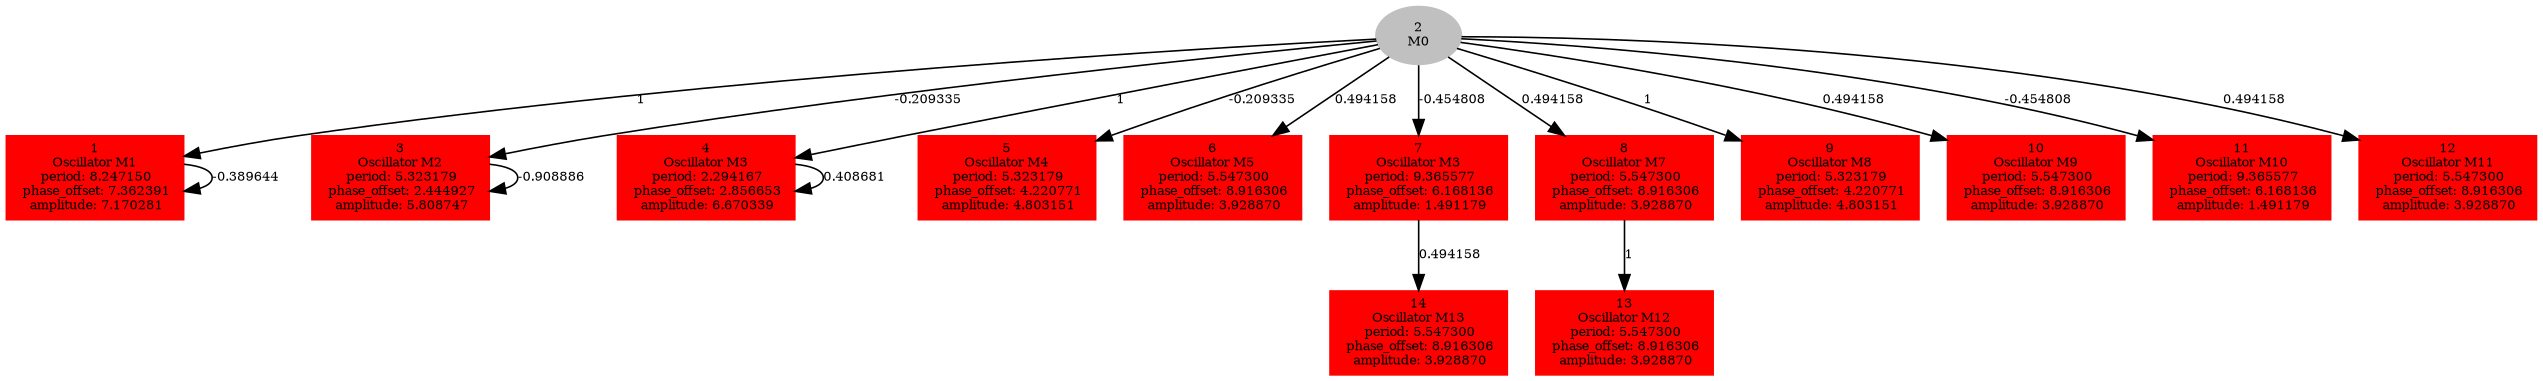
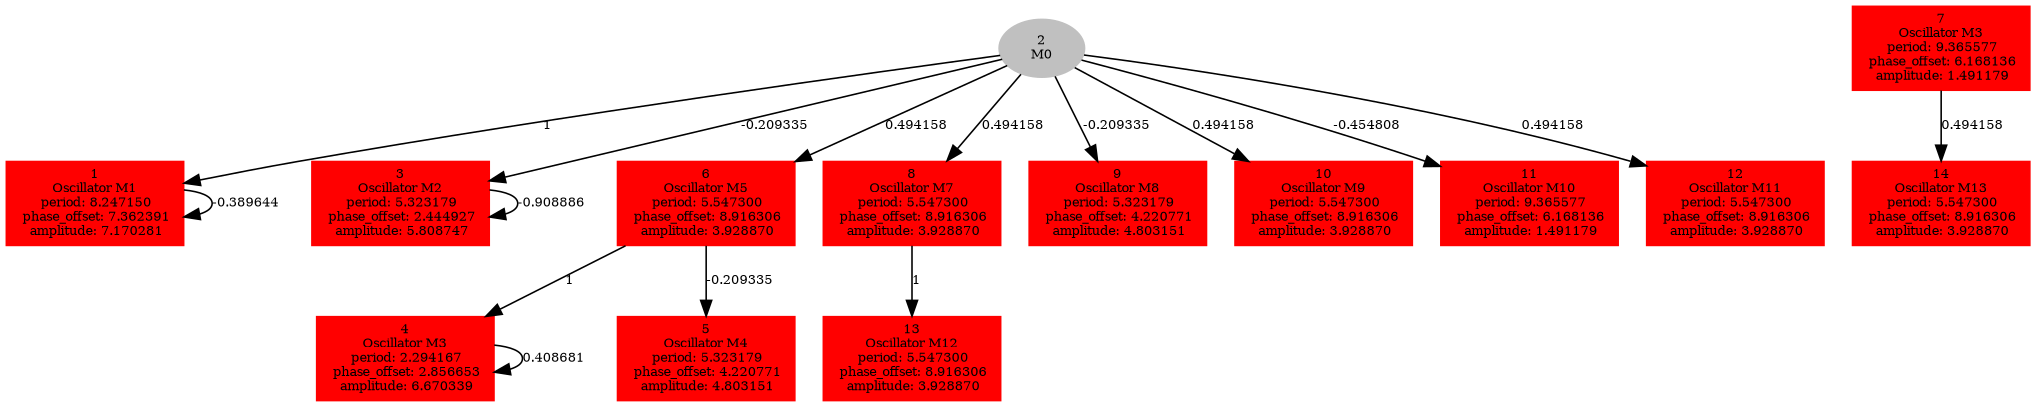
edge "2" -> "5": now "6" -> "5"
edge "2" -> "7": removed, label "-0.454808"
edge "2" -> "4": now "6" -> "4"
edge "2" -> "9": label "1 " -> "-0.209335 "
